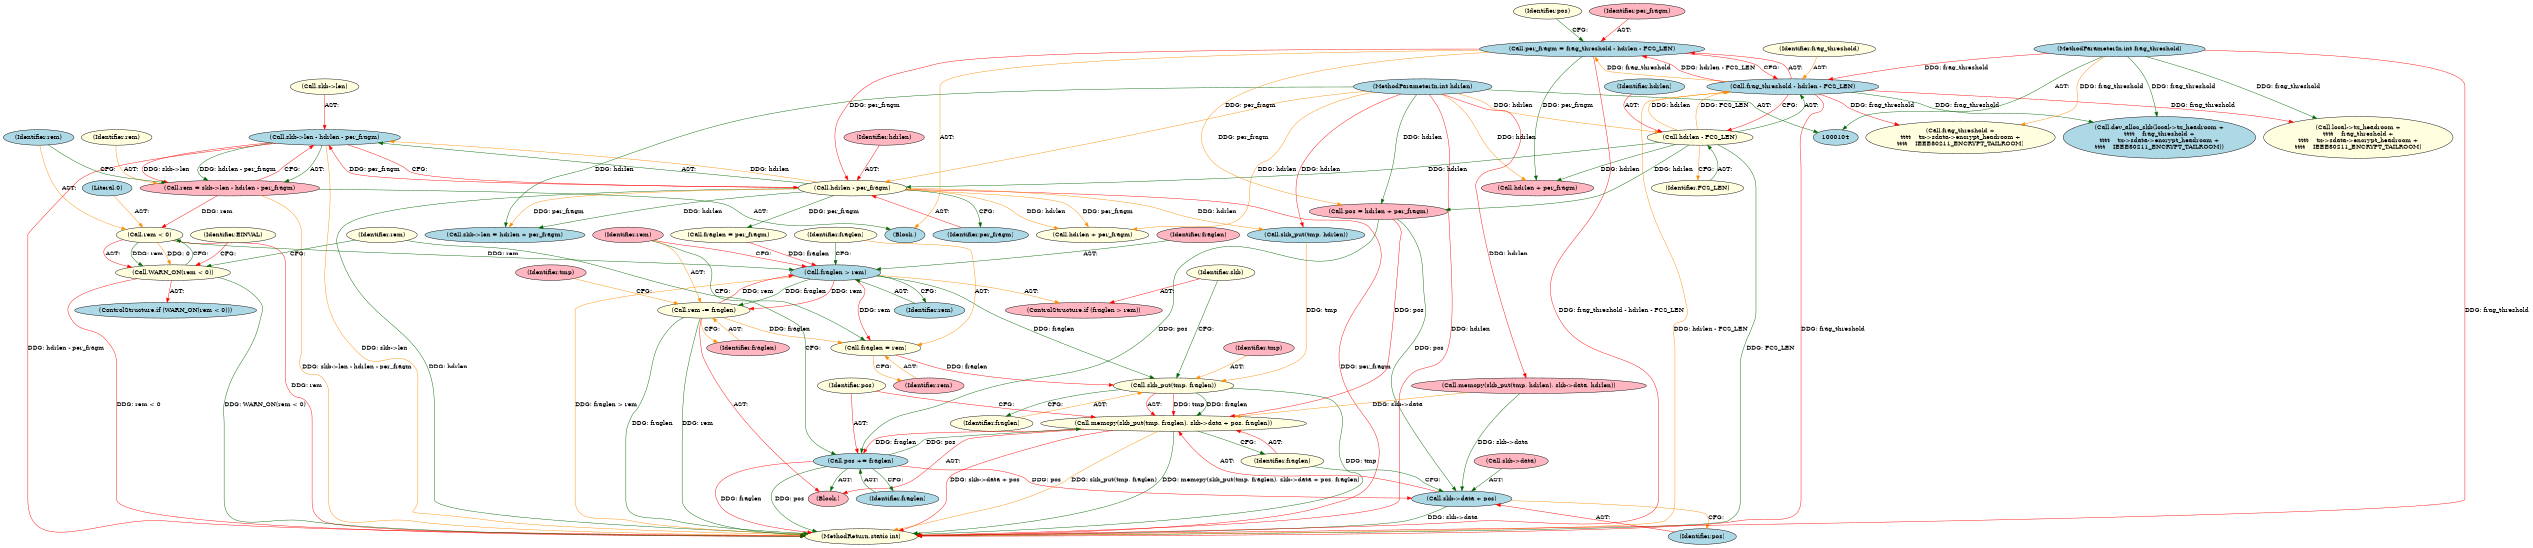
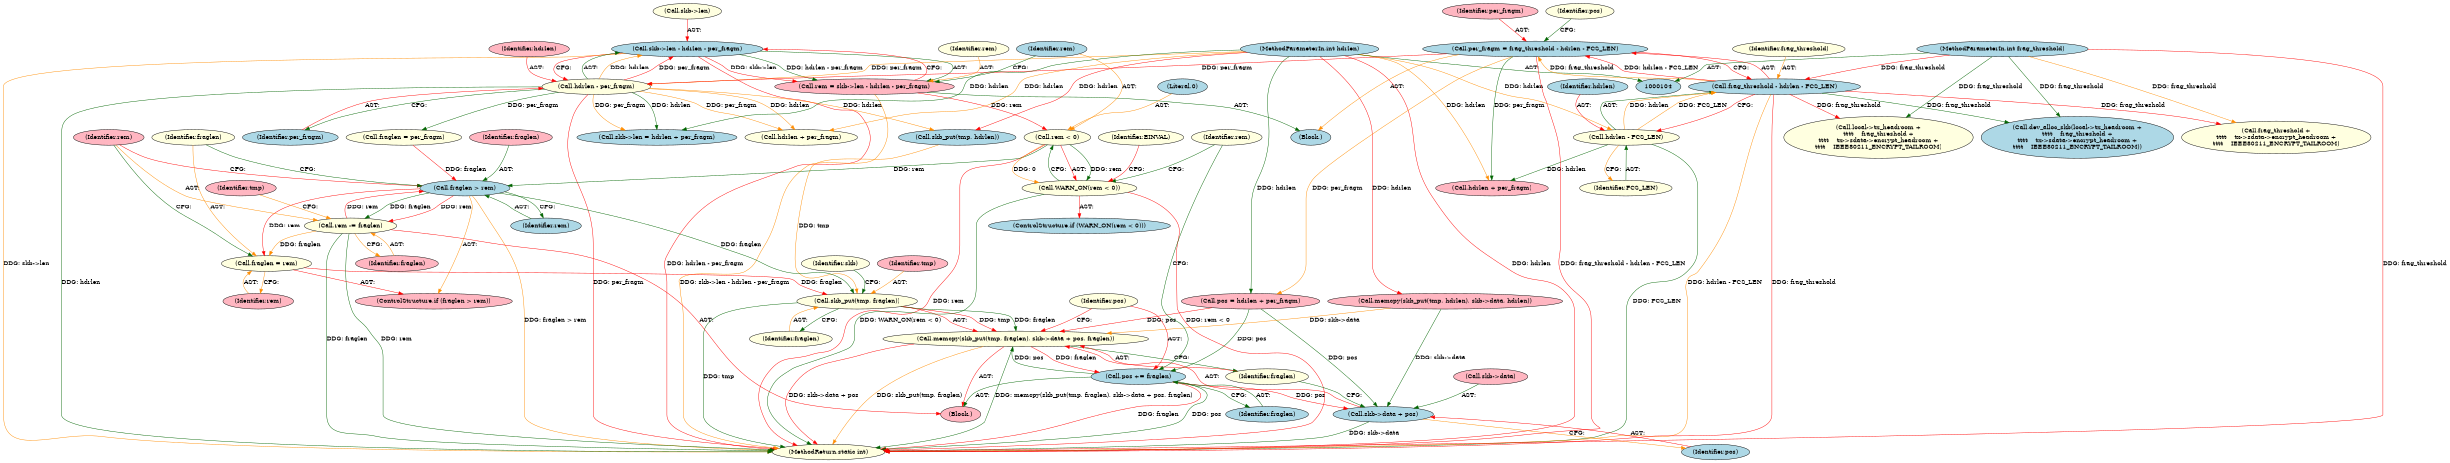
edge "(Call,hdrlen - FCS_LEN)" -> "(Call,hdrlen - per_fragm)": removed, label "DDG: hdrlen"
edge "(Call,hdrlen - FCS_LEN)" -> "(Call,pos = hdrlen + per_fragm)": removed, label "DDG: hdrlen"
edge "(Identifier,skb)" -> "(ControlStructure,if (fraglen > rem))": now "(Call,fraglen = rem)" -> "(ControlStructure,if (fraglen > rem))"
